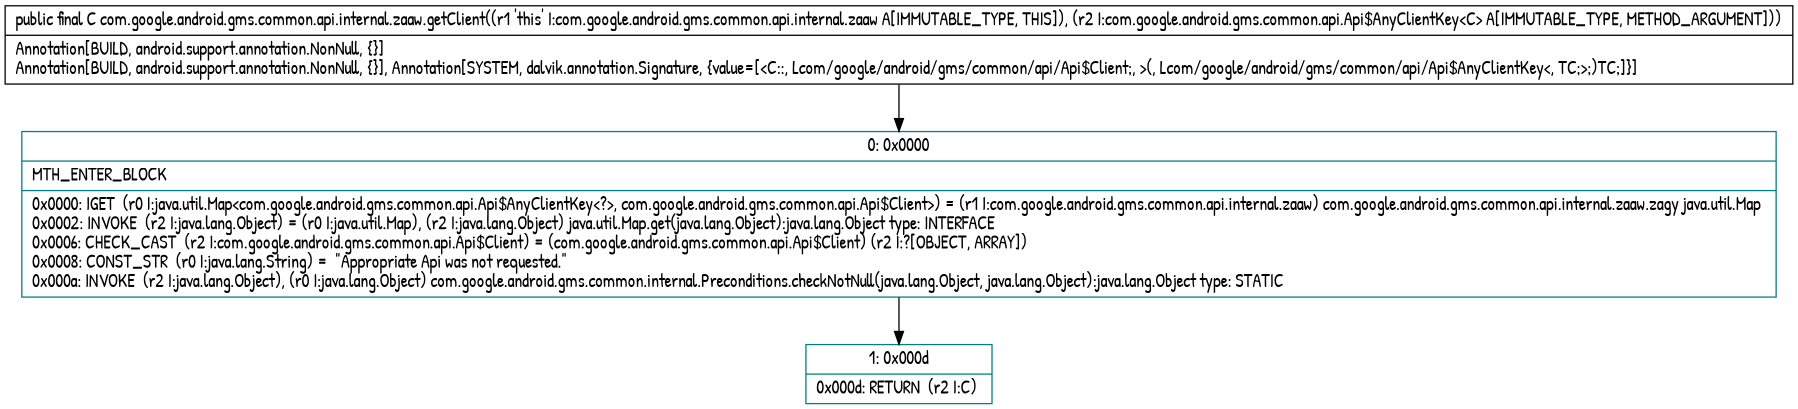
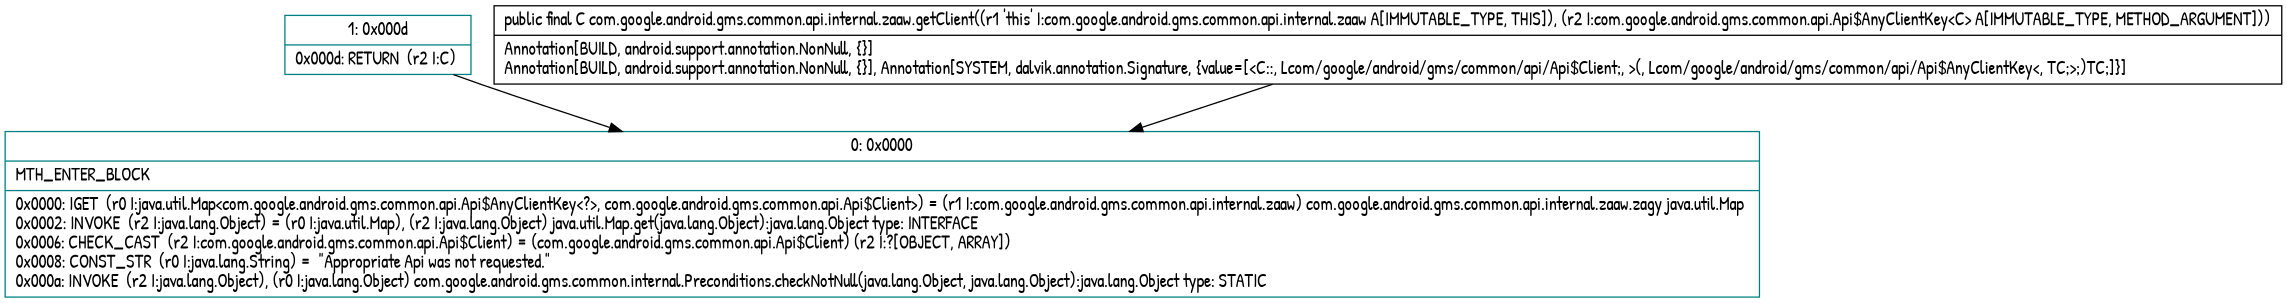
edge "0: 0x0000" -> "1: 0x000d": reversed
